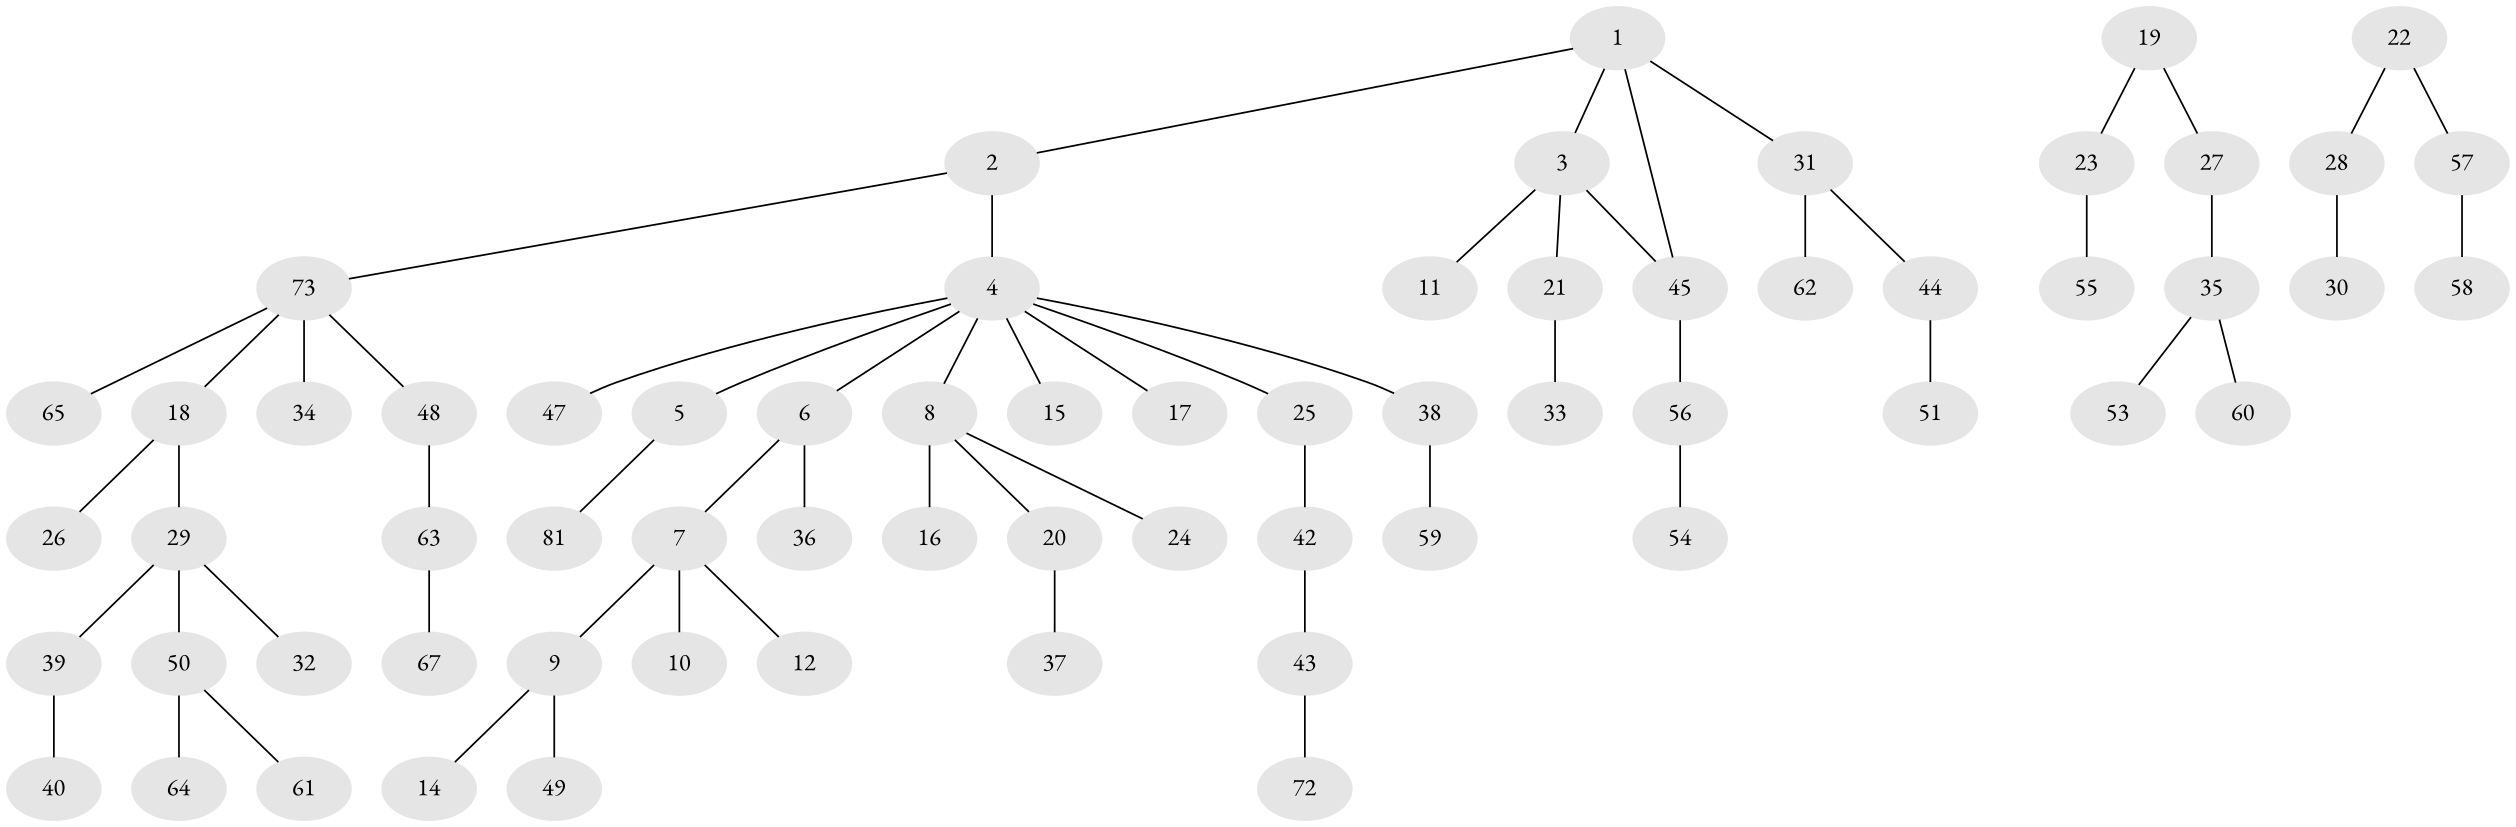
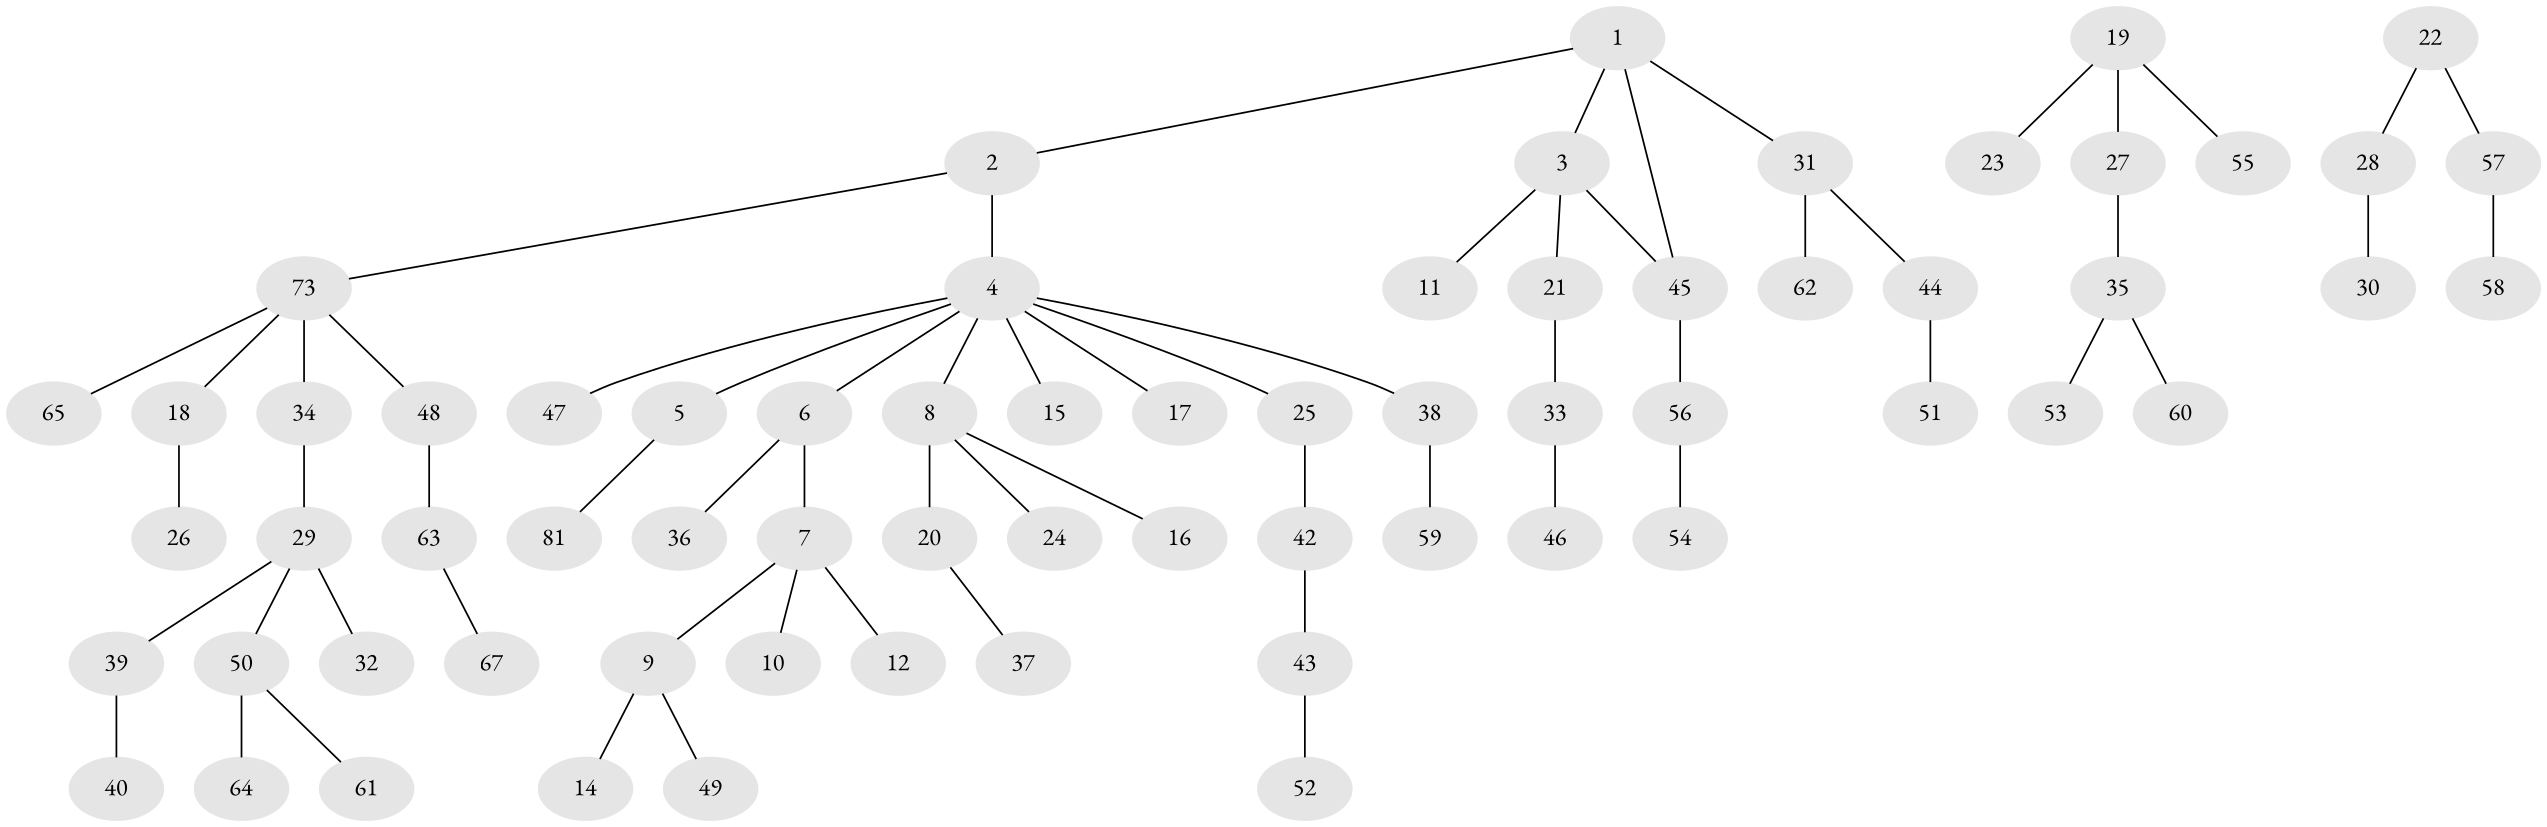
edge "23" -- "55": now "19" -- "55"
edge "18" -- "29": now "34" -- "29"
node "46": added
node "72": label "72" -> "52"
